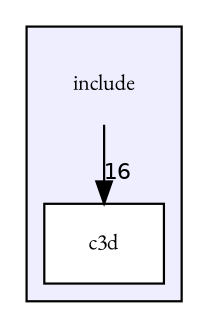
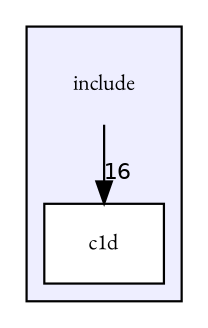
node "c3d": label "c3d" -> "c1d"
